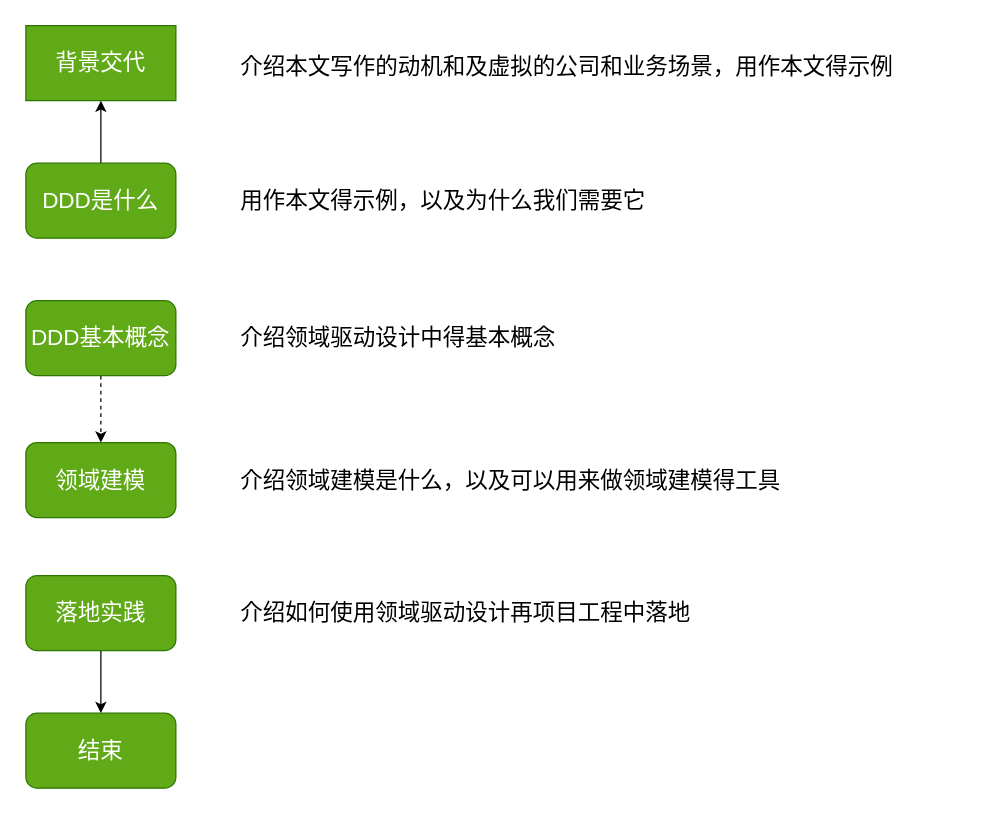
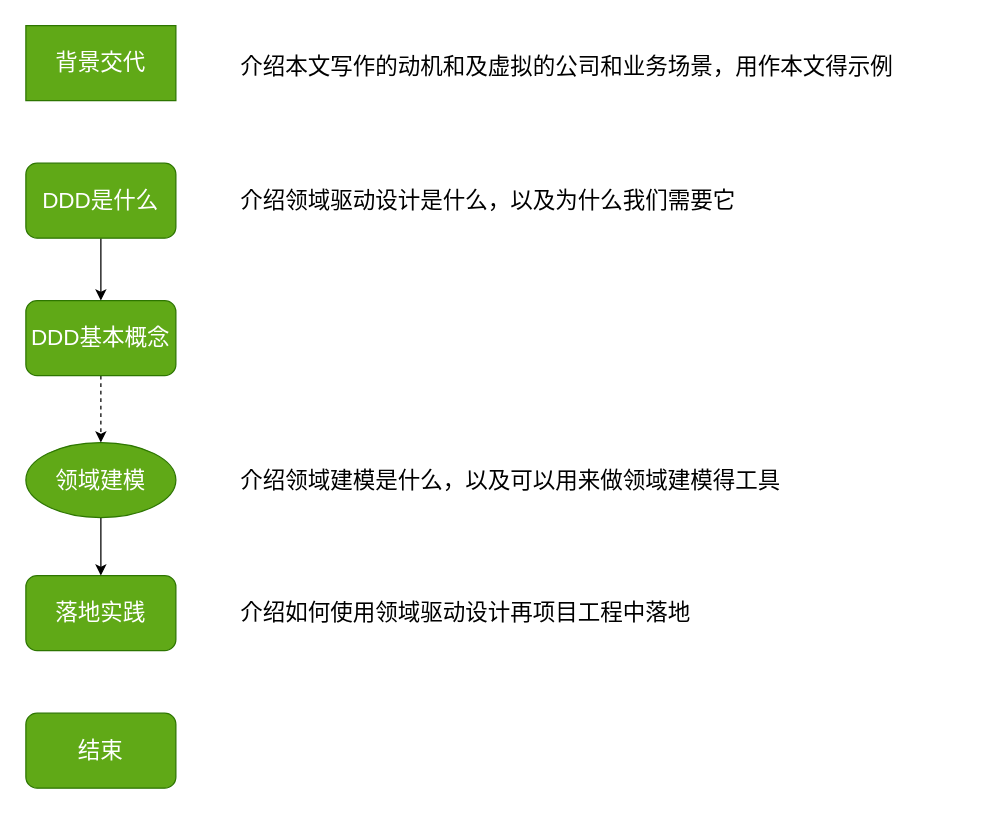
edge "DDD是什么" -> "背景交代": now "DDD是什么" -> "DDD基本概念"
node "用作本文得示例，以及为什么我们需要它": label "用作本文得示例，以及为什么我们需要它" -> "介绍领域驱动设计是什么，以及为什么我们需要它"
node "介绍领域驱动设计中得基本概念": removed
node "领域建模": shape rounded rectangle -> ellipse
edge "领域建模" -> "落地实践": added
edge "落地实践" -> "结束": removed
